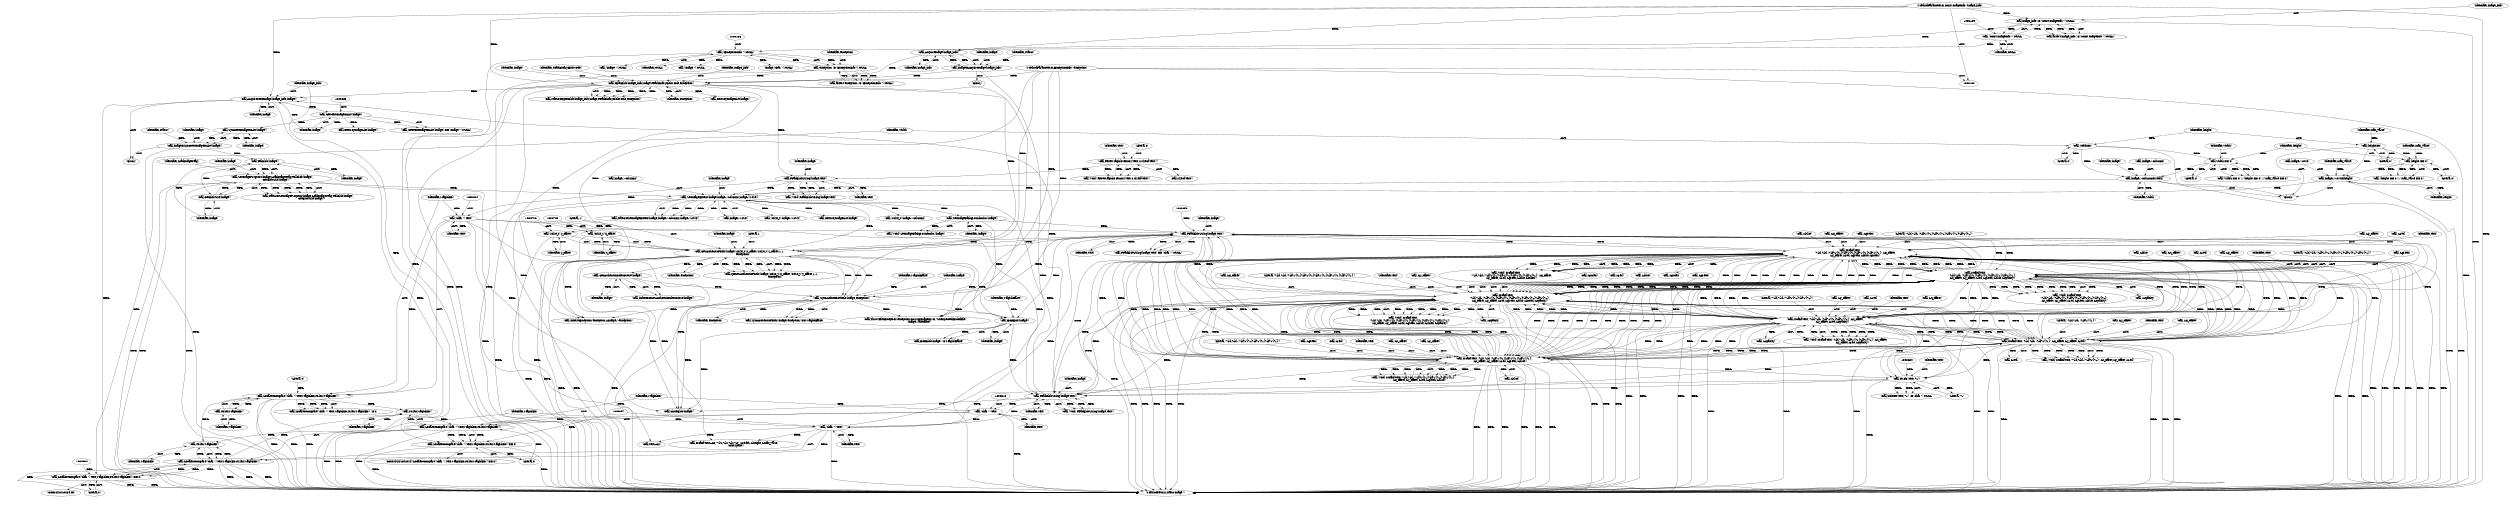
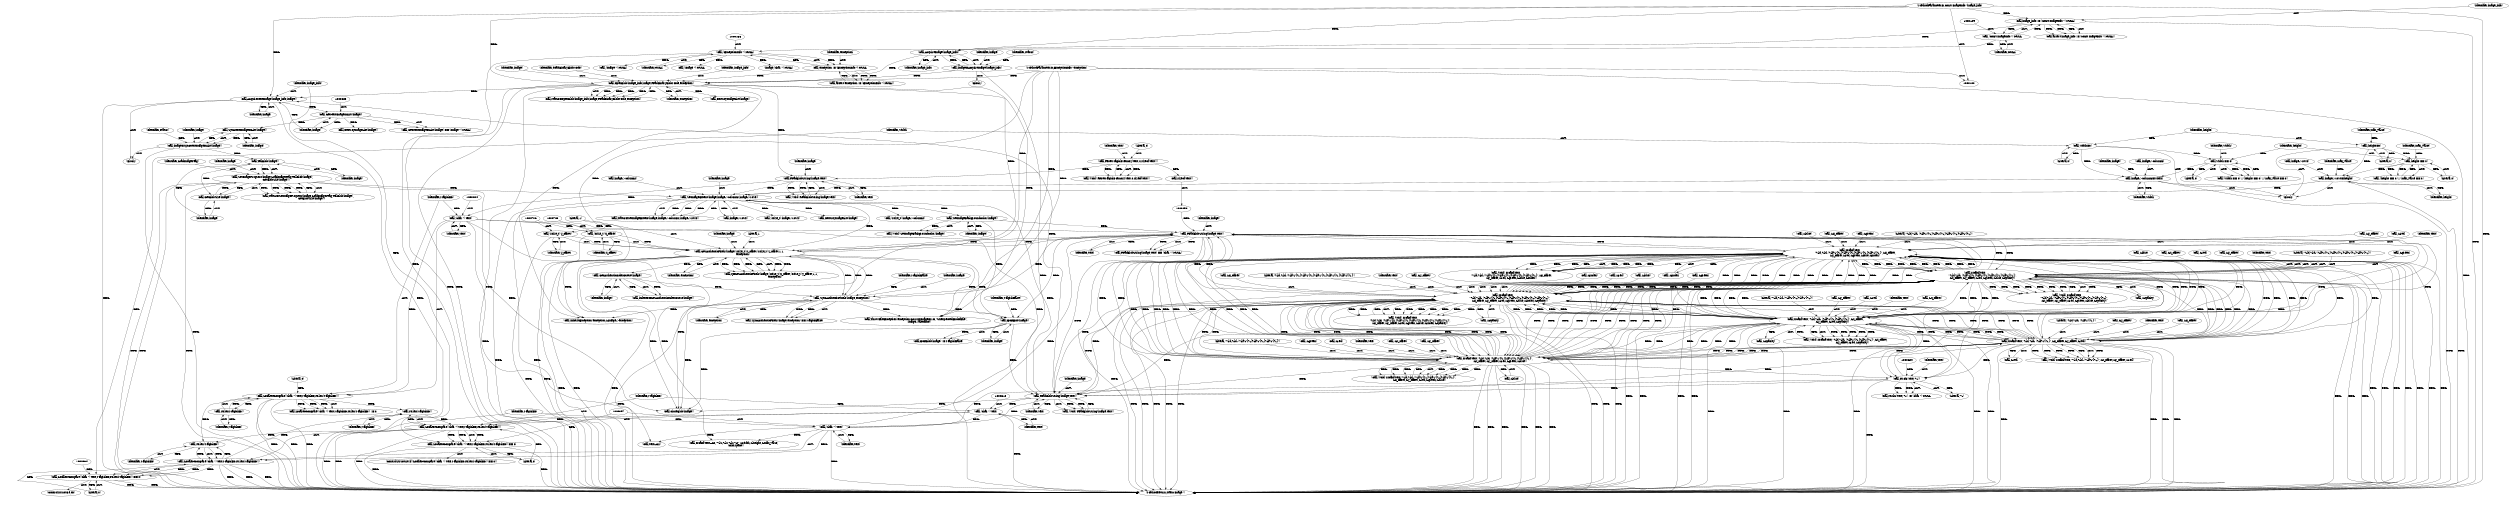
edge "(Call,sizeof(text))" -> "(Call,ResetMagickMemory(text,0,sizeof(text)))": now "(Call,sizeof(text))" -> "1000453"
edge "(Call,exception != (ExceptionInfo *) NULL)" -> "(MethodReturn,static Image *)": removed, label "DDG:"
node "(Call,indexes(text,'%') != (char *) NULL)": label "(Call,indexes(text,'%') != (char *) NULL)" -> "(Call,strchr(text,'%') != (char *) NULL)"
